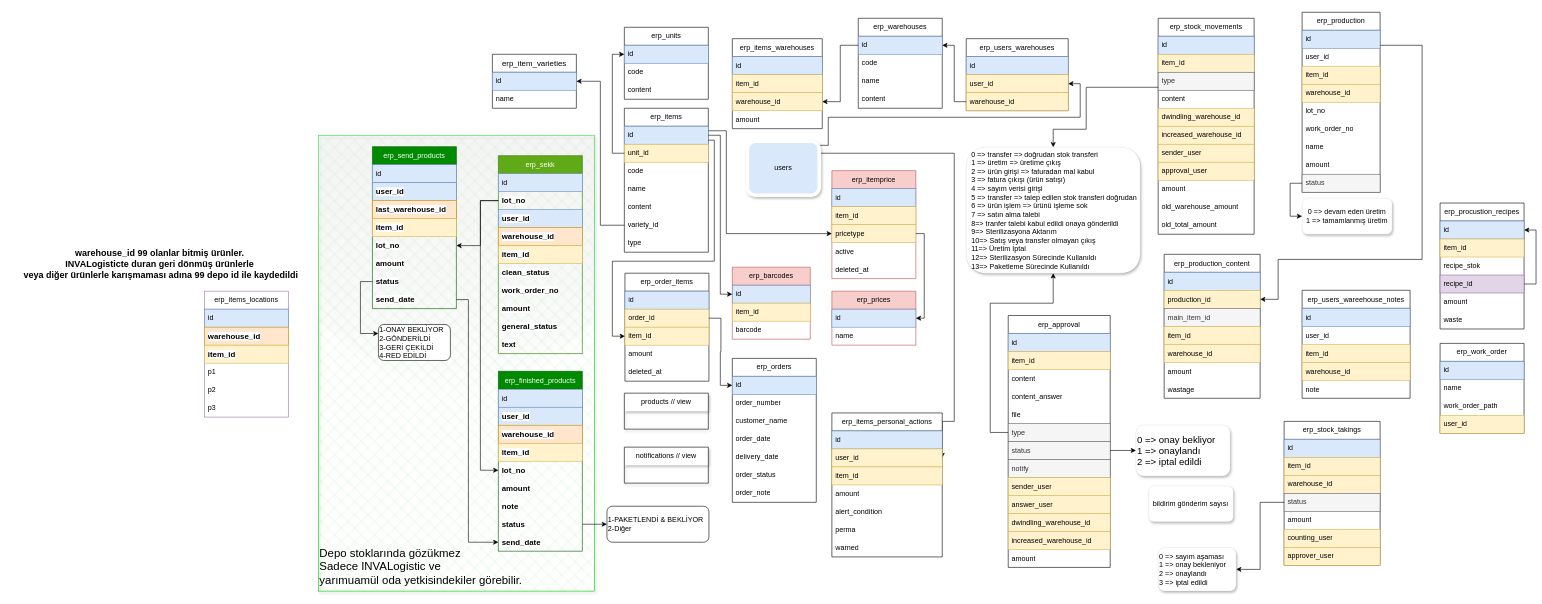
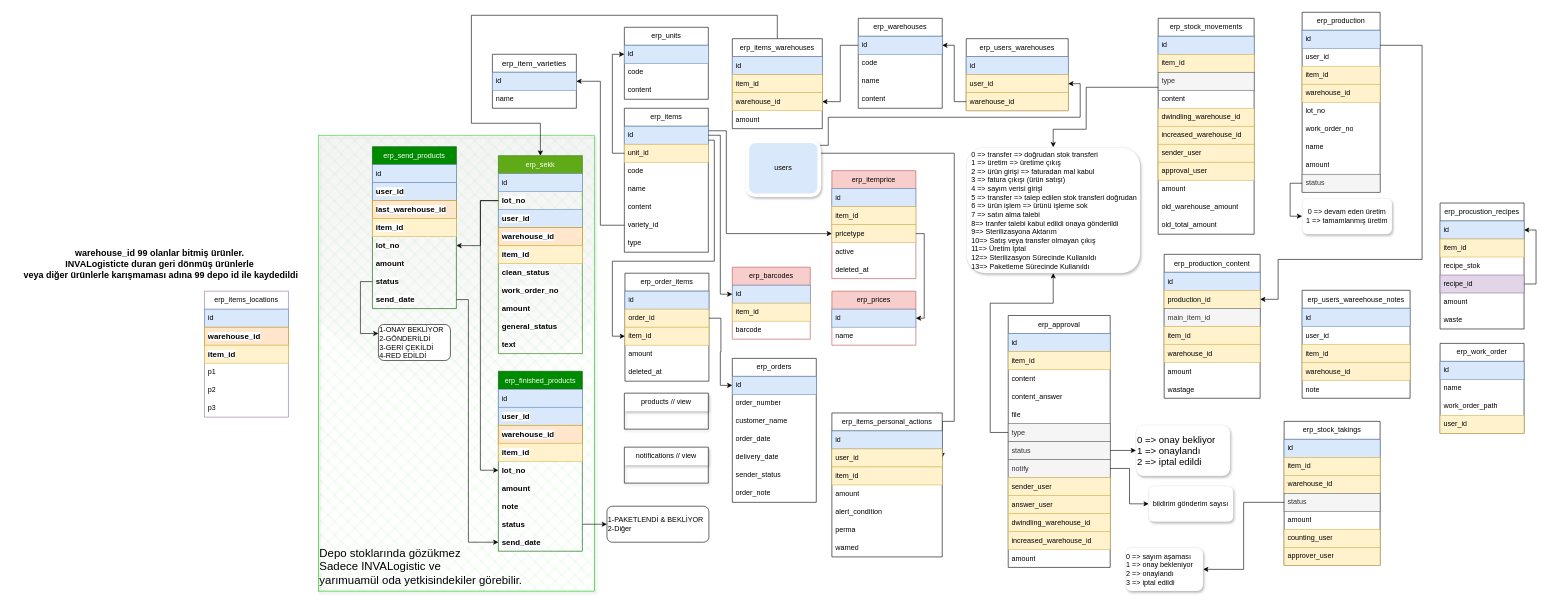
edge "erp_items_warehouses" -> "erp_sekk": added
node "order_status": label "order_status" -> "sender_status"
edge "notify" -> "bildirim gönderim sayısı": added
node "0 => sayım aşaması 1 => onay bekleniyor 2 => onaylandı 3 => iptal edildi": moved (1197, 570) -> (1164, 570)
